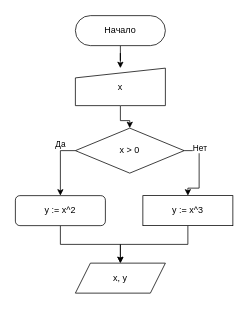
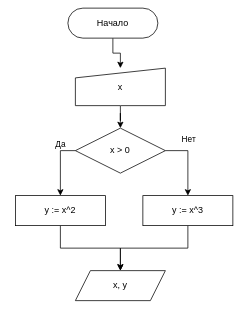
node "Начало": moved (120, 30) -> (113, 23)
node "x > 0": size 109x45 -> 90x45
node "y := x^2": shape rounded rectangle -> rectangle
node "x, y": moved (120, 278) -> (120, 285)
